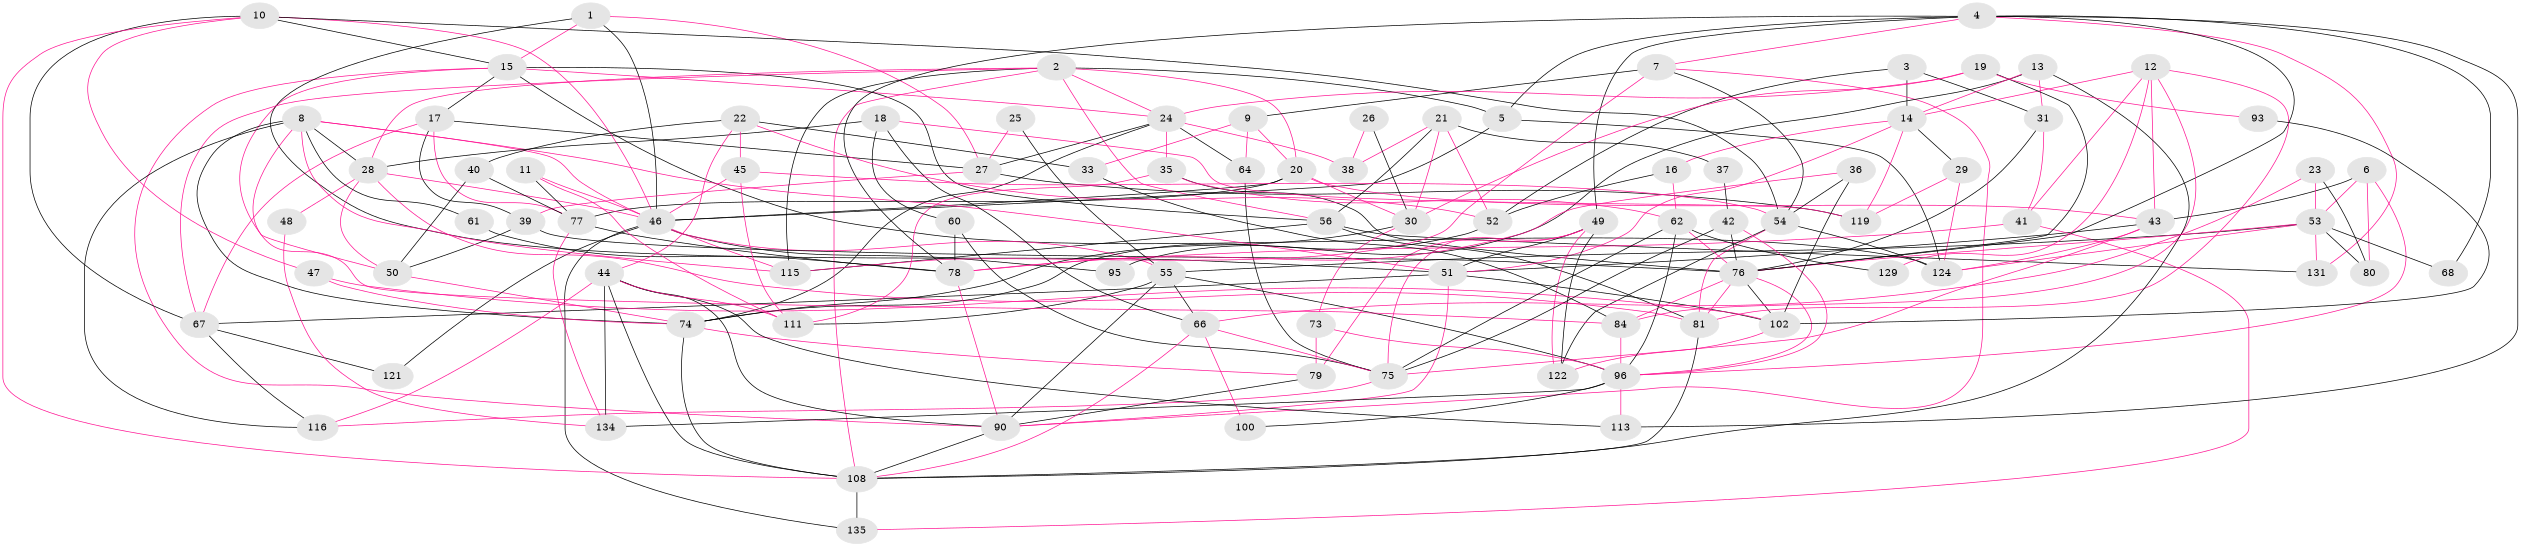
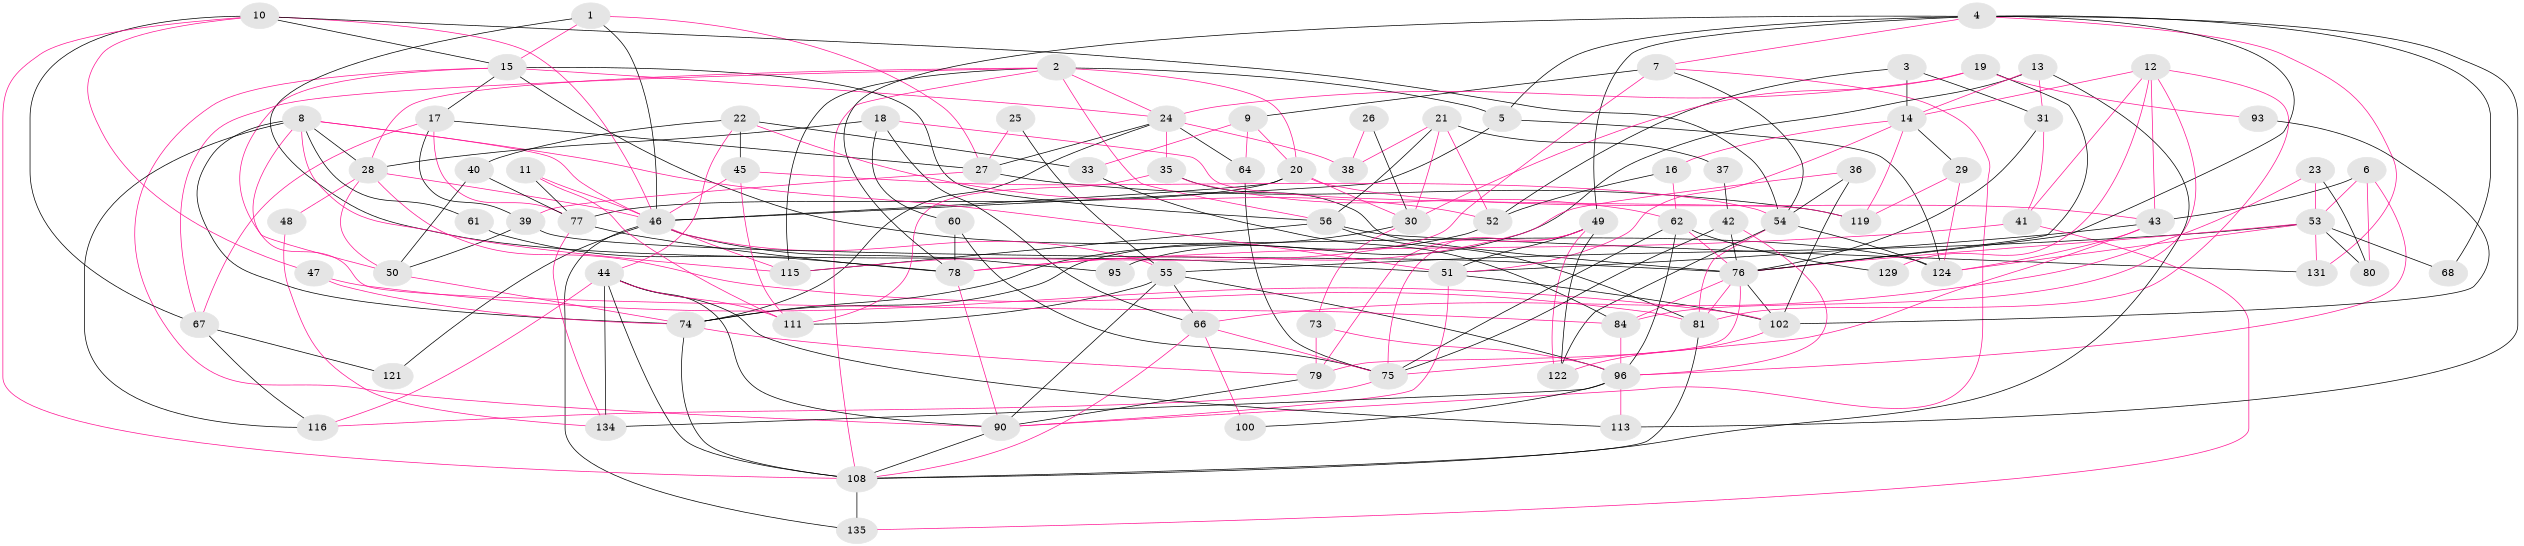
edge "22" -- "45": color deeppink -> black
edge "51" -- "67": removed
edge "76" -- "96": now "76" -- "79"
